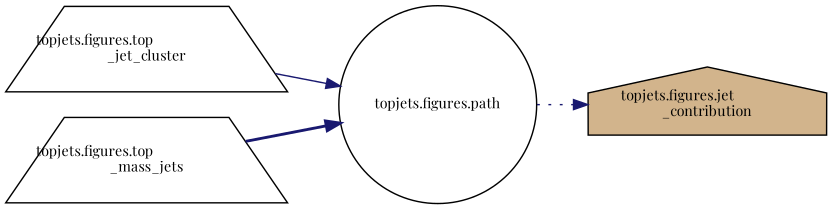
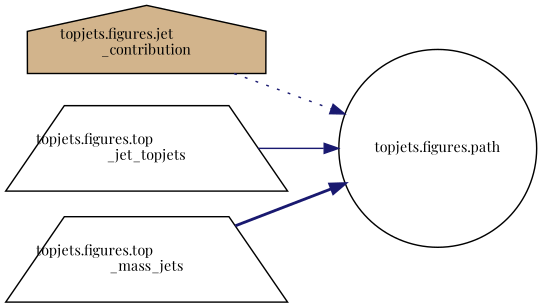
node "topjets.figures.top _jet_cluster": label "topjets.figures.top _jet_cluster" -> "topjets.figures.top _jet_topjets"
edge "topjets.figures.path" -> "topjets.figures.jet _contribution": reversed
